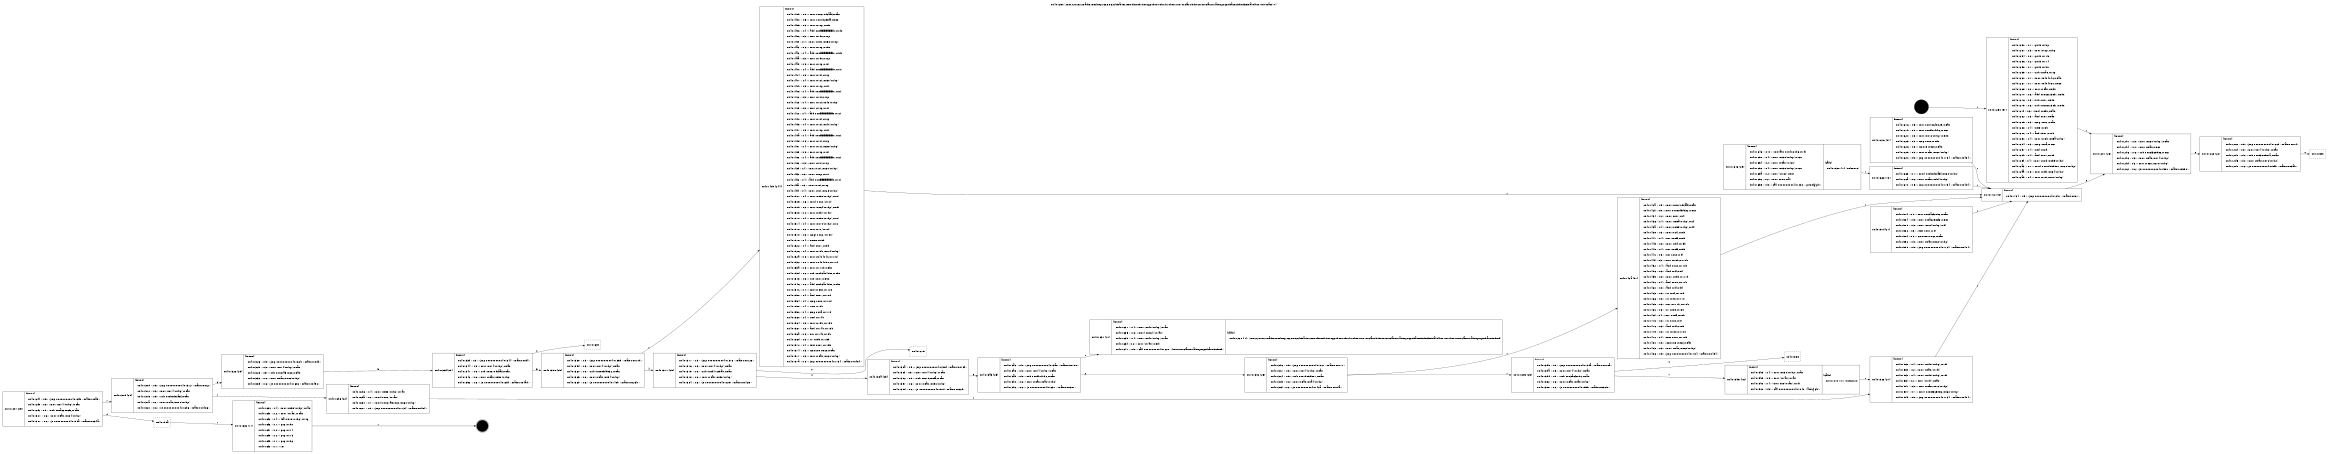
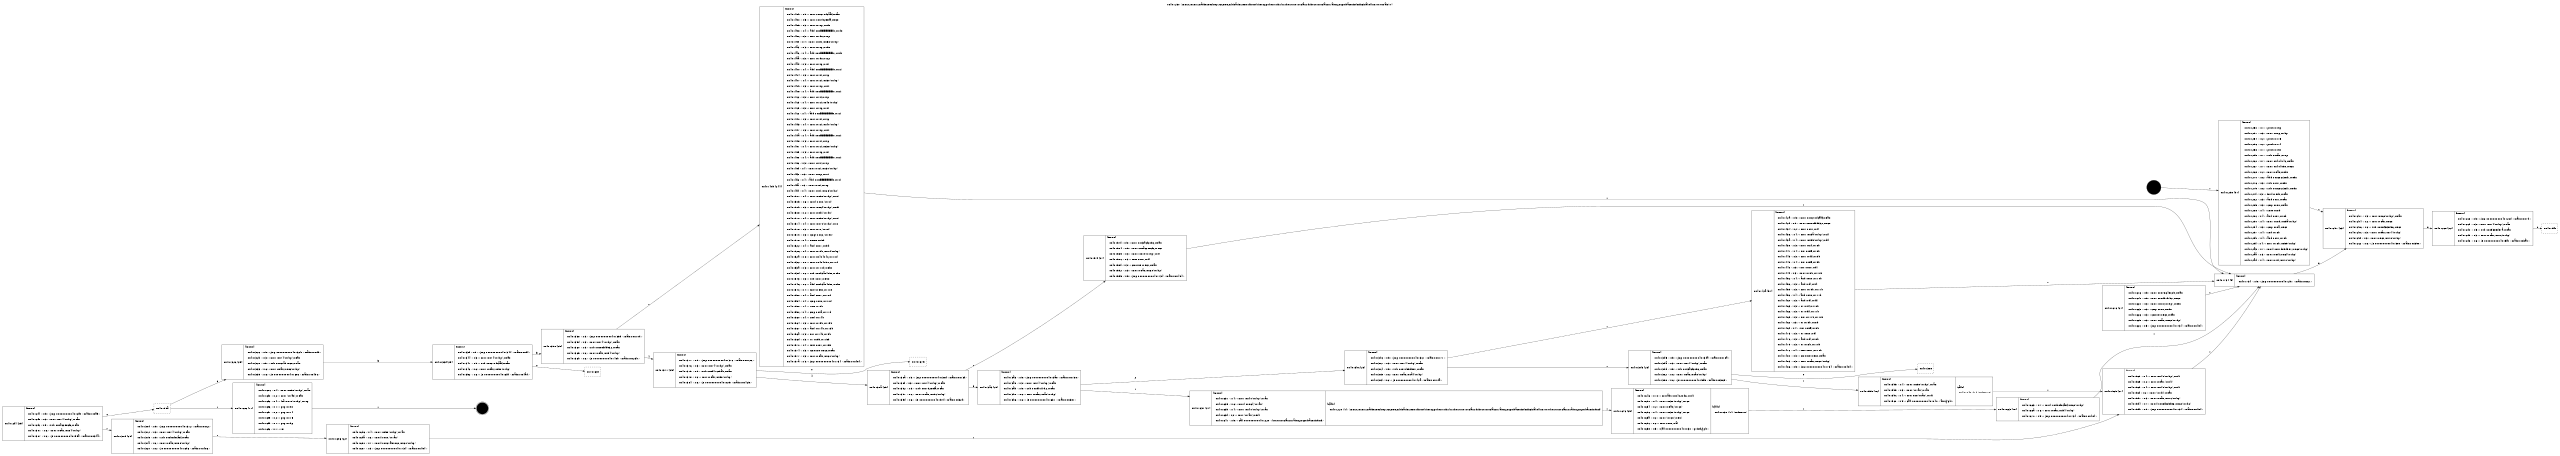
edge "0x40138a [25]" -> "0x40157f [27]": added, label "1"
edge "0x40130d [25]" -> "0x401326 [25]": now "0x40159a" -> "0x401326 [25]"
edge "0x401631 [21]" -> "0x401646 [29]": added, label "1"
